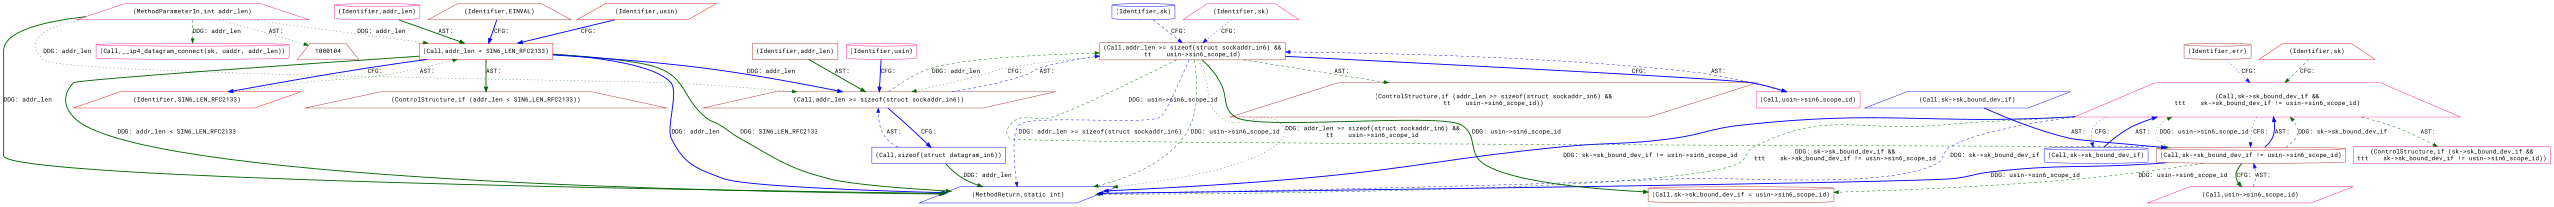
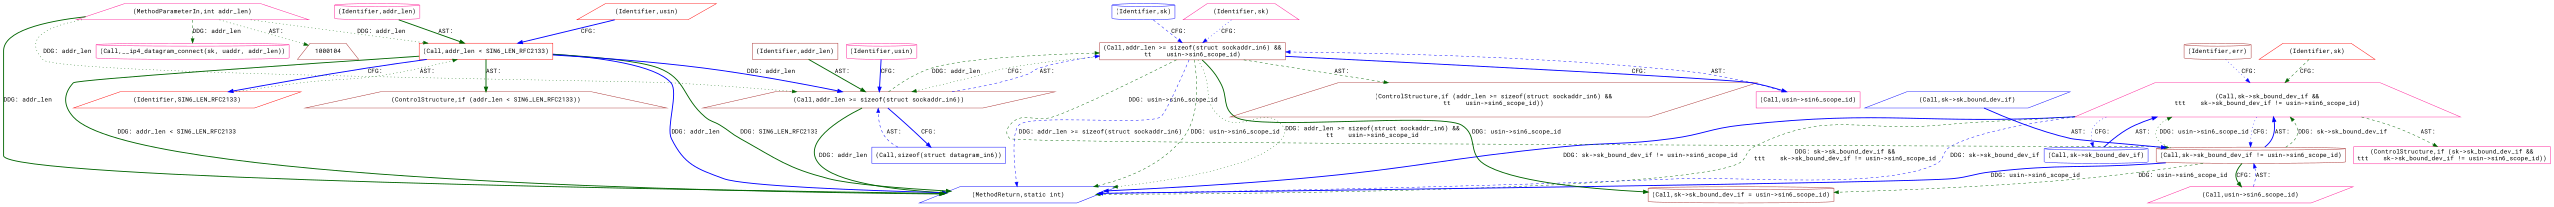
node "(Identifier,EINVAL)": removed
edge "(Call,sizeof(struct datagram_in6))" -> "(MethodReturn,static int)": now "(Call,addr_len >= sizeof(struct sockaddr_in6))" -> "(MethodReturn,static int)"
